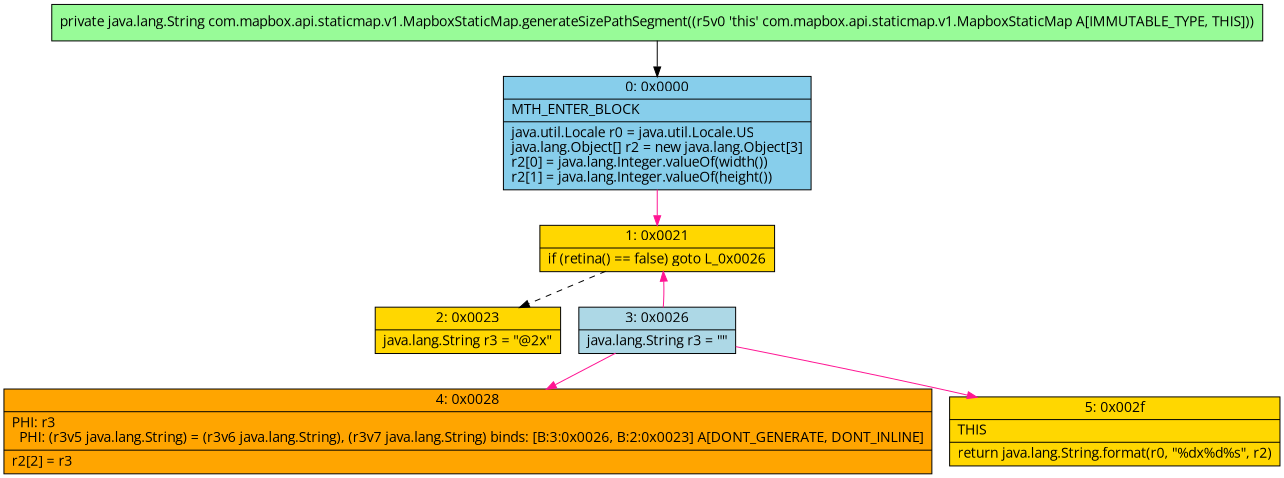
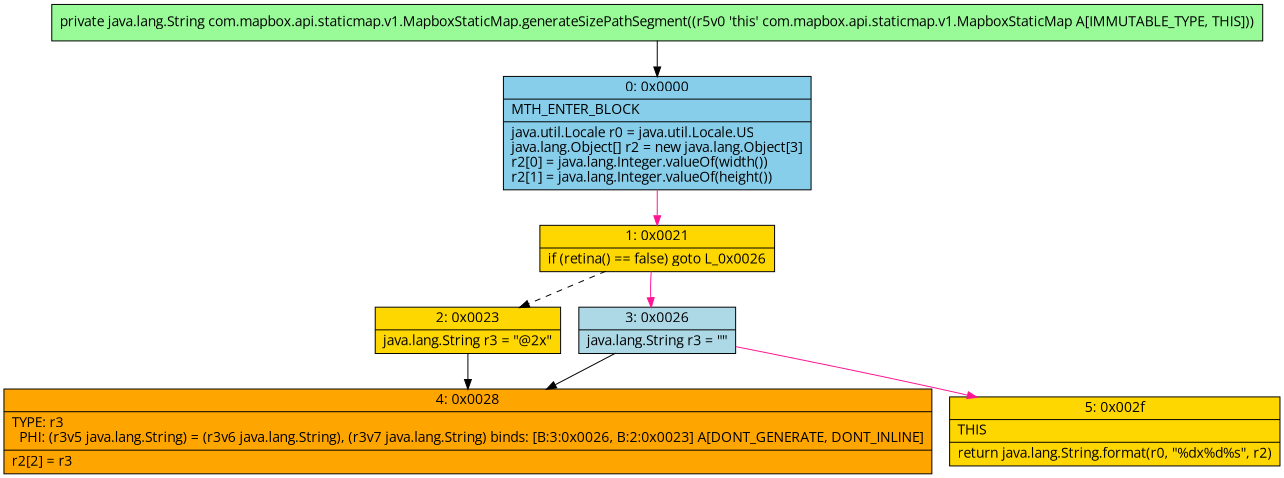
edge "3: 0x0026" -> "1: 0x0021": reversed
edge "2: 0x0023" -> "4: 0x0028": added
edge "3: 0x0026" -> "4: 0x0028": color deeppink -> black
node "4: 0x0028": text "PHI: r3" -> "TYPE: r3"
